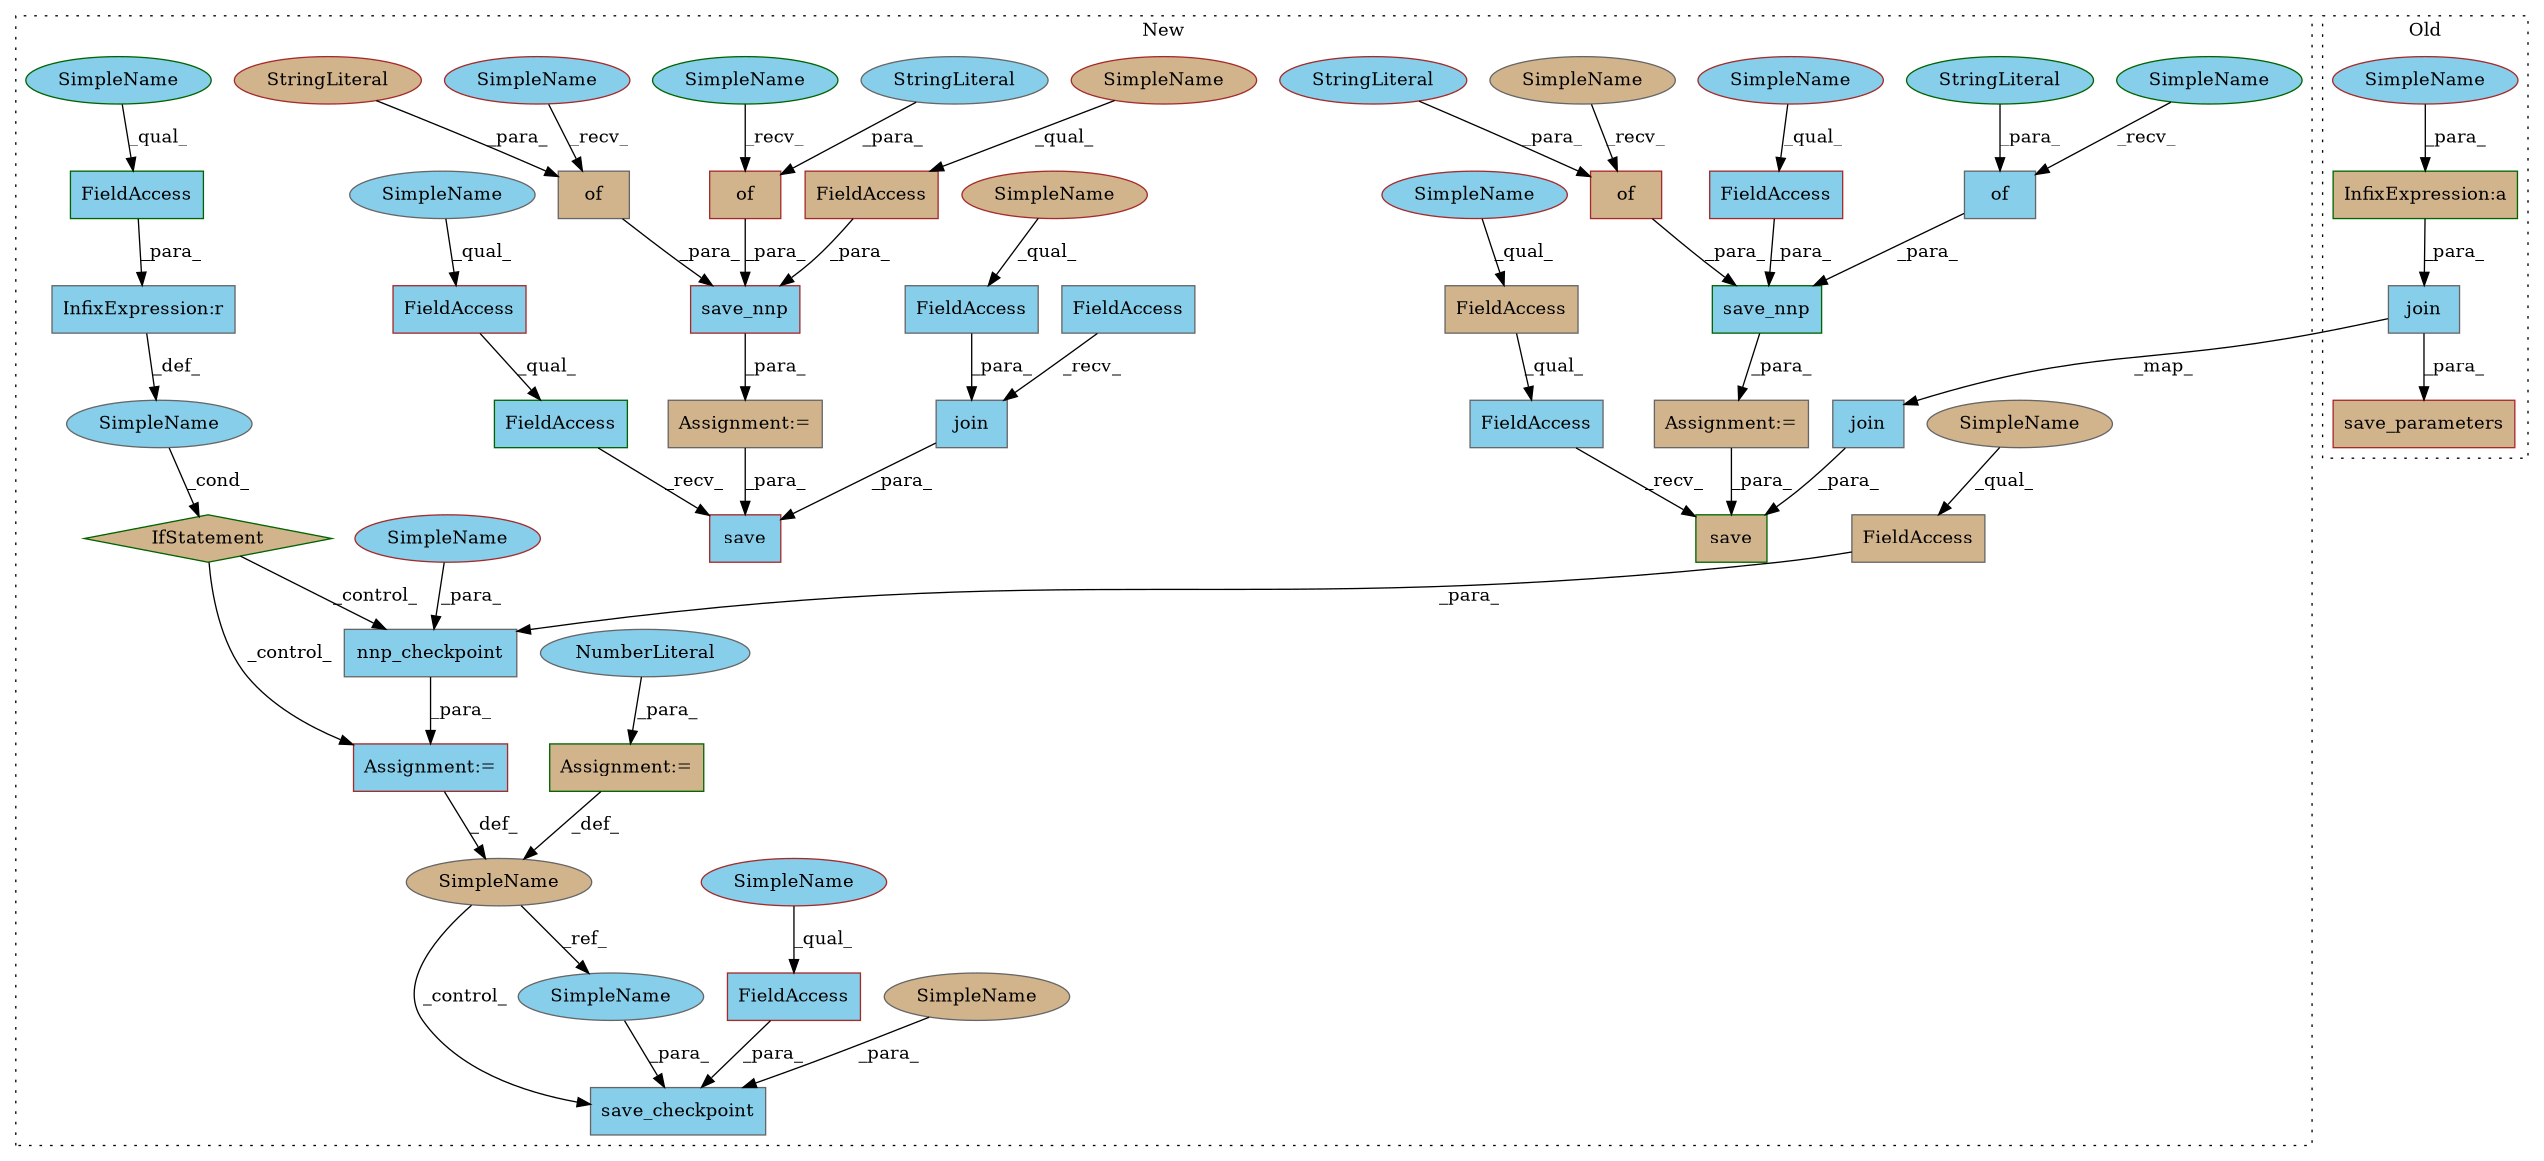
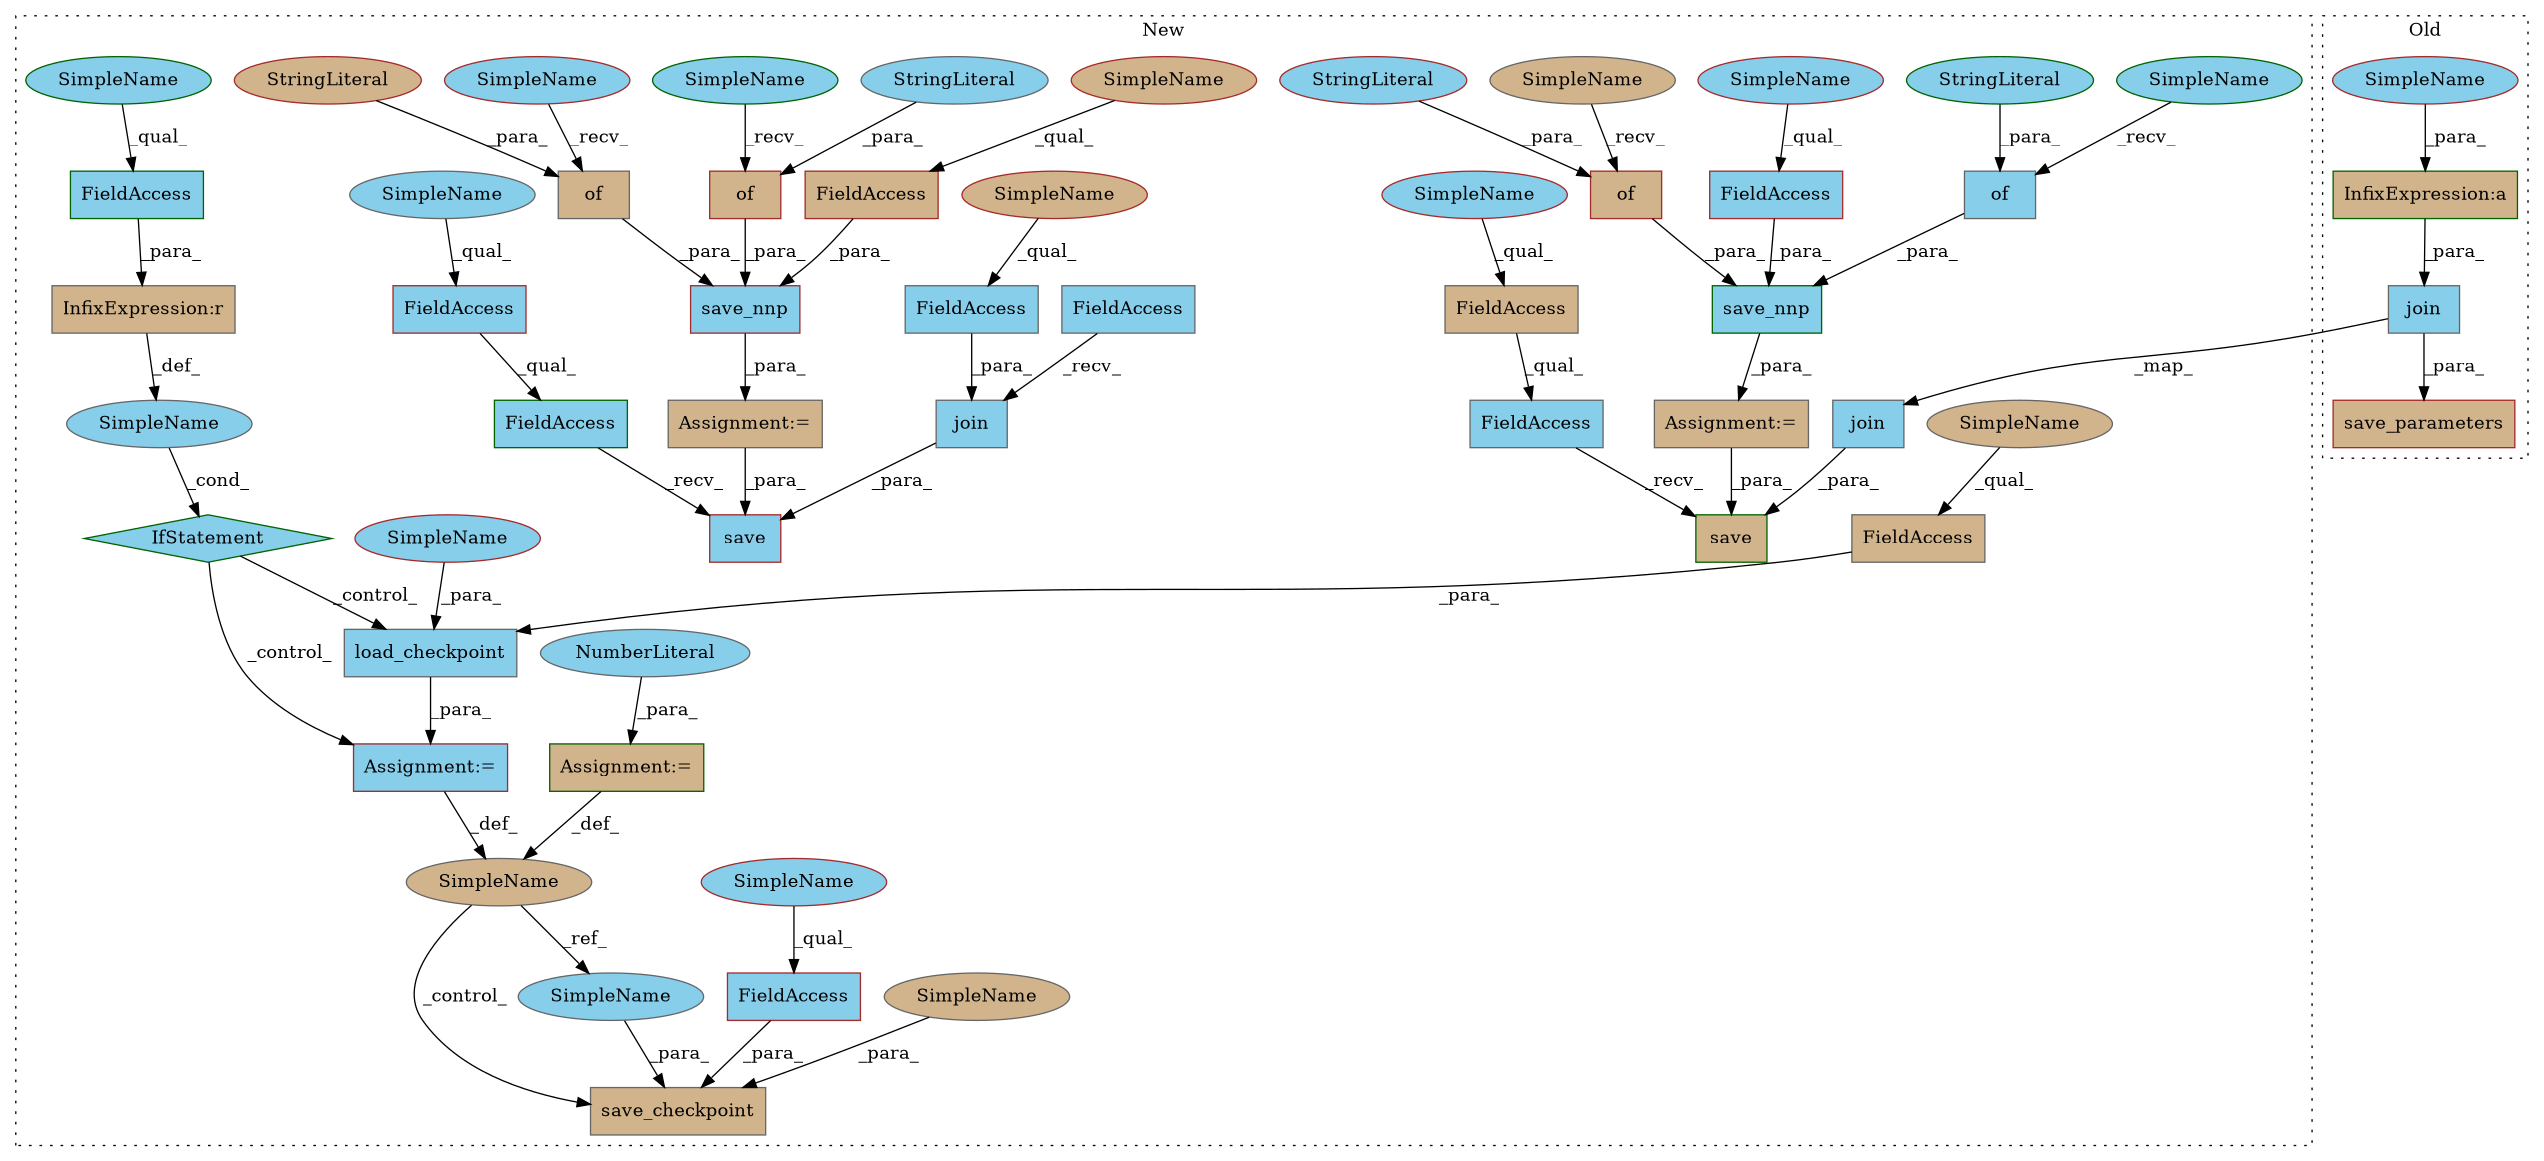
node "InfixExpression:r": fillcolor skyblue -> tan
node "IfStatement": fillcolor tan -> skyblue
node "nnp_checkpoint": label "nnp_checkpoint" -> "load_checkpoint"
node "save_checkpoint": fillcolor skyblue -> tan
